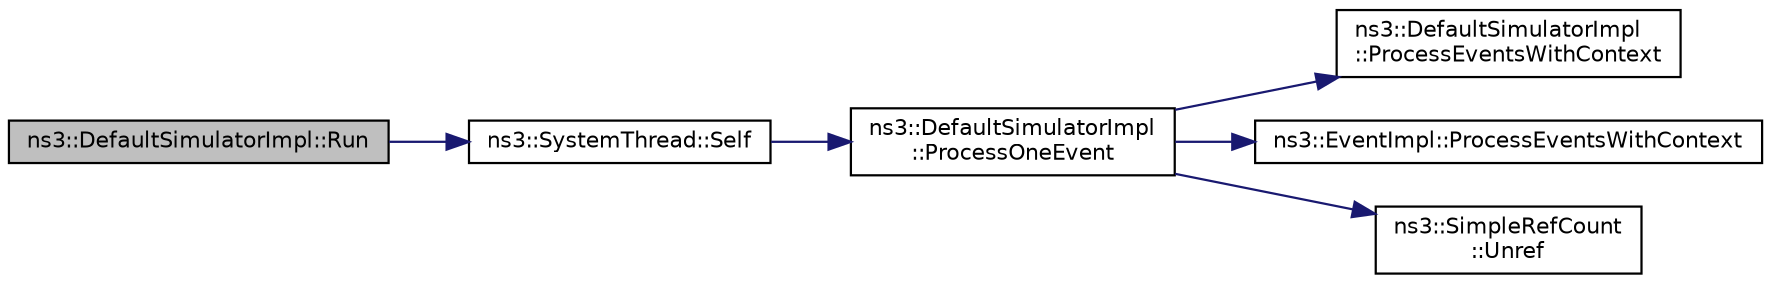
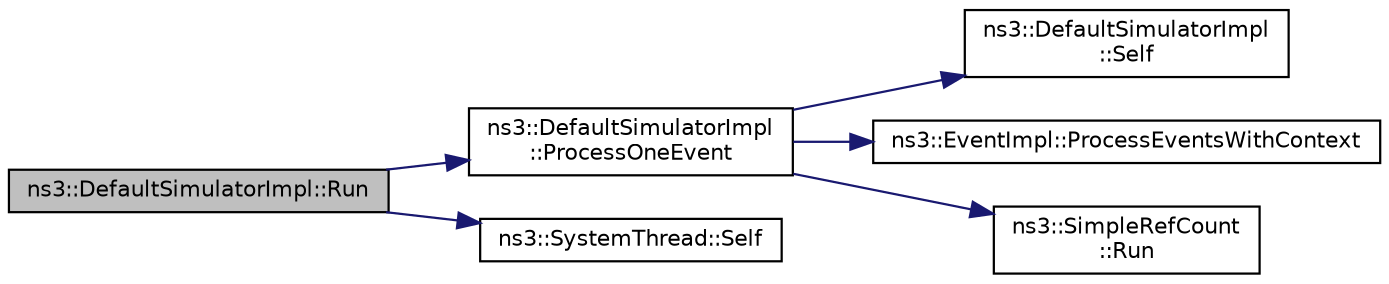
node "ns3::DefaultSimulatorImpl ::ProcessEventsWithContext": label "ns3::DefaultSimulatorImpl ::ProcessEventsWithContext" -> "ns3::DefaultSimulatorImpl ::Self"
edge "ns3::SystemThread::Self" -> "ns3::DefaultSimulatorImpl ::ProcessOneEvent": now "ns3::DefaultSimulatorImpl::Run" -> "ns3::DefaultSimulatorImpl ::ProcessOneEvent"
node "ns3::SimpleRefCount ::Unref": label "ns3::SimpleRefCount ::Unref" -> "ns3::SimpleRefCount ::Run"
